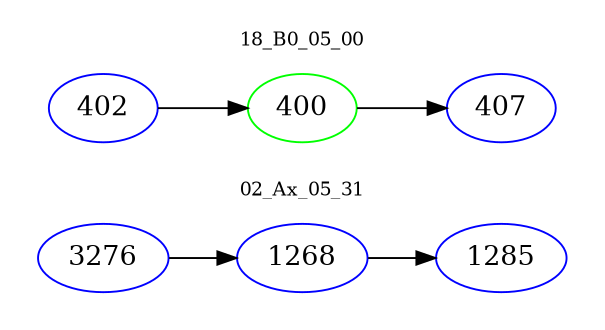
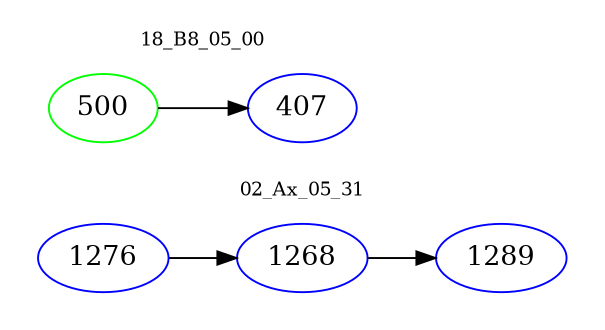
cluster "18_B0_05_00": label "18_B0_05_00" -> "18_B8_05_00"
node "402": removed
node "400": label "400" -> "500"
node "3276": label "3276" -> "1276"
node "1285": label "1285" -> "1289"
